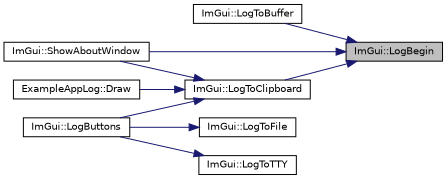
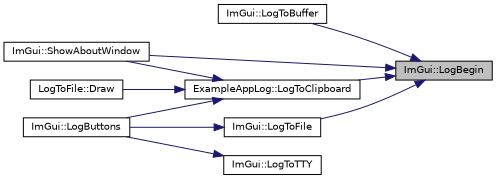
node "ExampleAppLog::Draw": label "ExampleAppLog::Draw" -> "LogToFile::Draw"
node "ImGui::LogToClipboard": label "ImGui::LogToClipboard" -> "ExampleAppLog::LogToClipboard"
edge "ImGui::LogToFile" -> "ImGui::LogBegin": added
